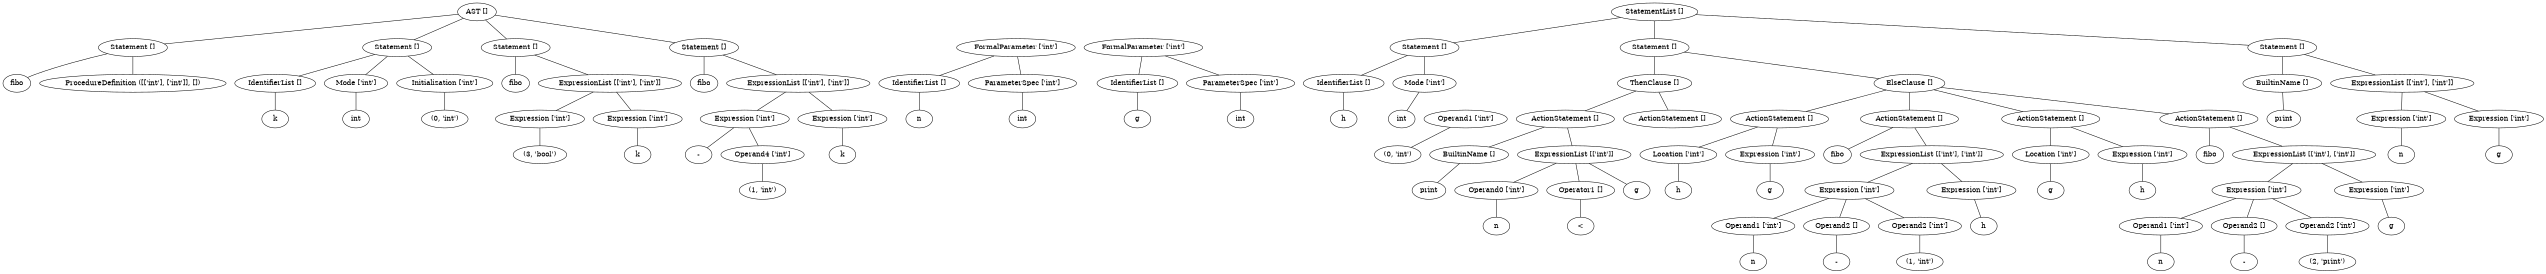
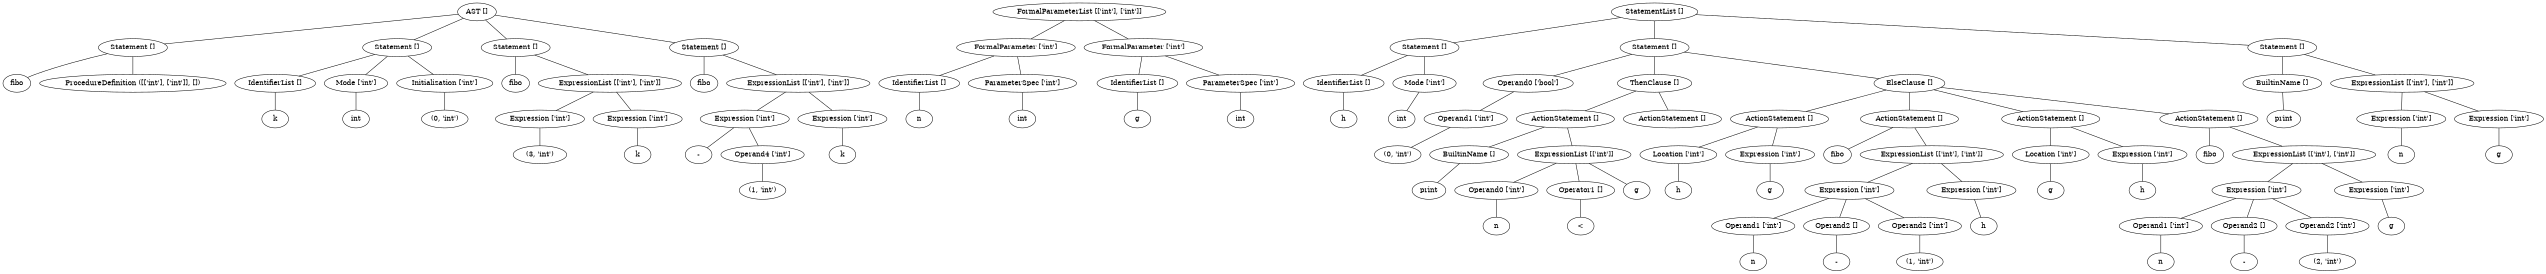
node "FormalParameterList [['int'], ['int']]": added
node "Operand0 ['bool']": added
node "(3, 'bool')": label "(3, 'bool')" -> "(3, 'int')"
node "(2, 'print')": label "(2, 'print')" -> "(2, 'int')"
